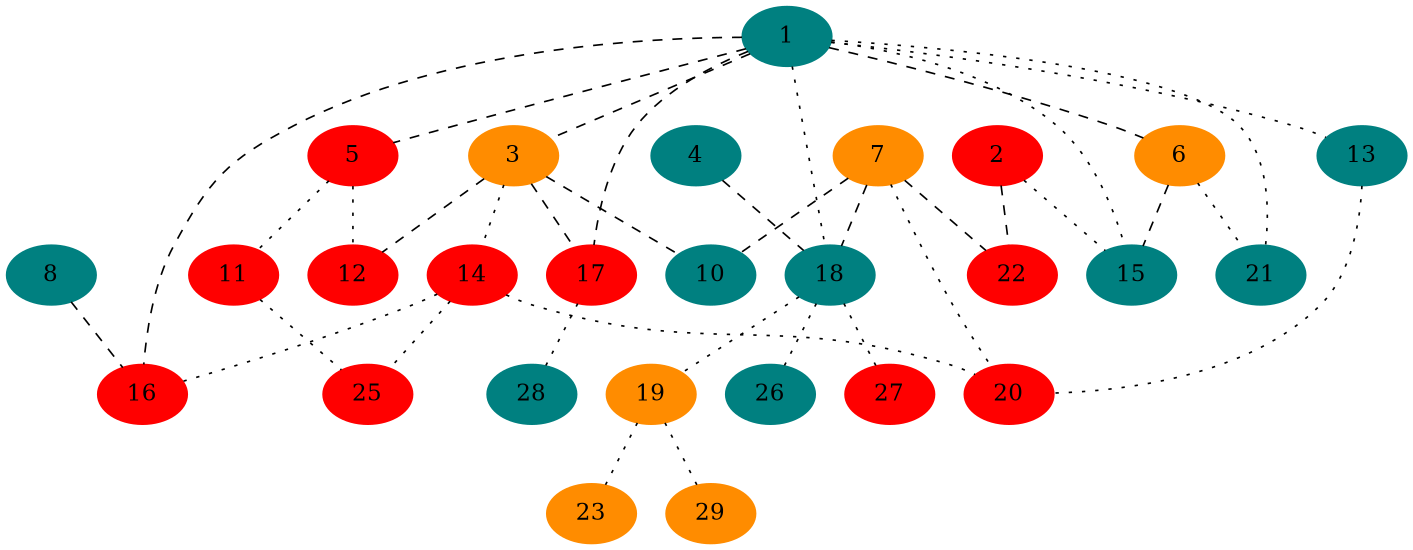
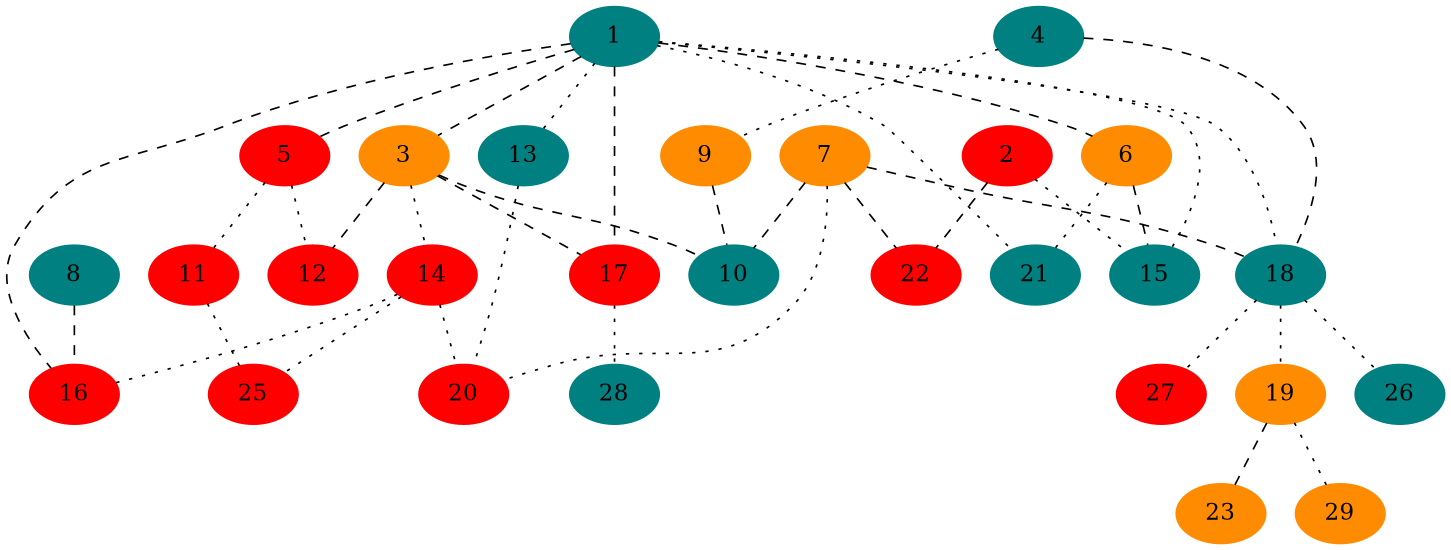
node "9": added
edge "19" -- "23": style dotted -> dashed
